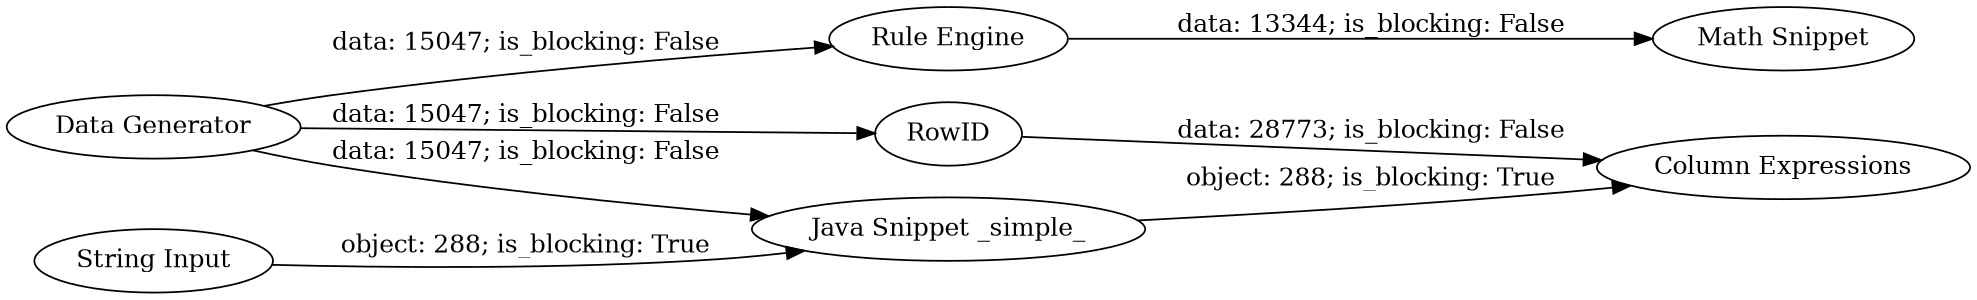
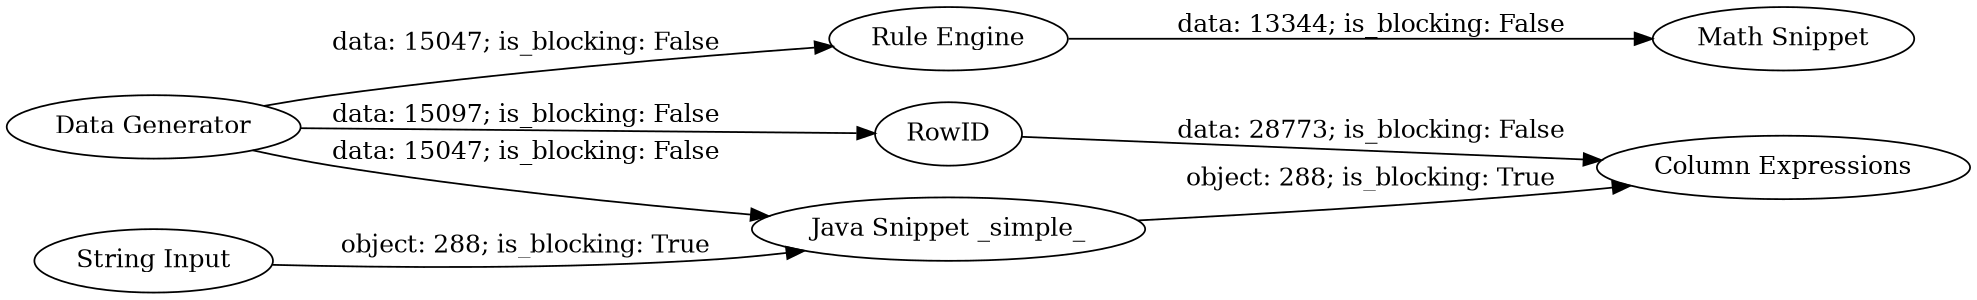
edge "Data Generator" -> "RowID": label "data: 15047; is_blocking: False" -> "data: 15097; is_blocking: False"
